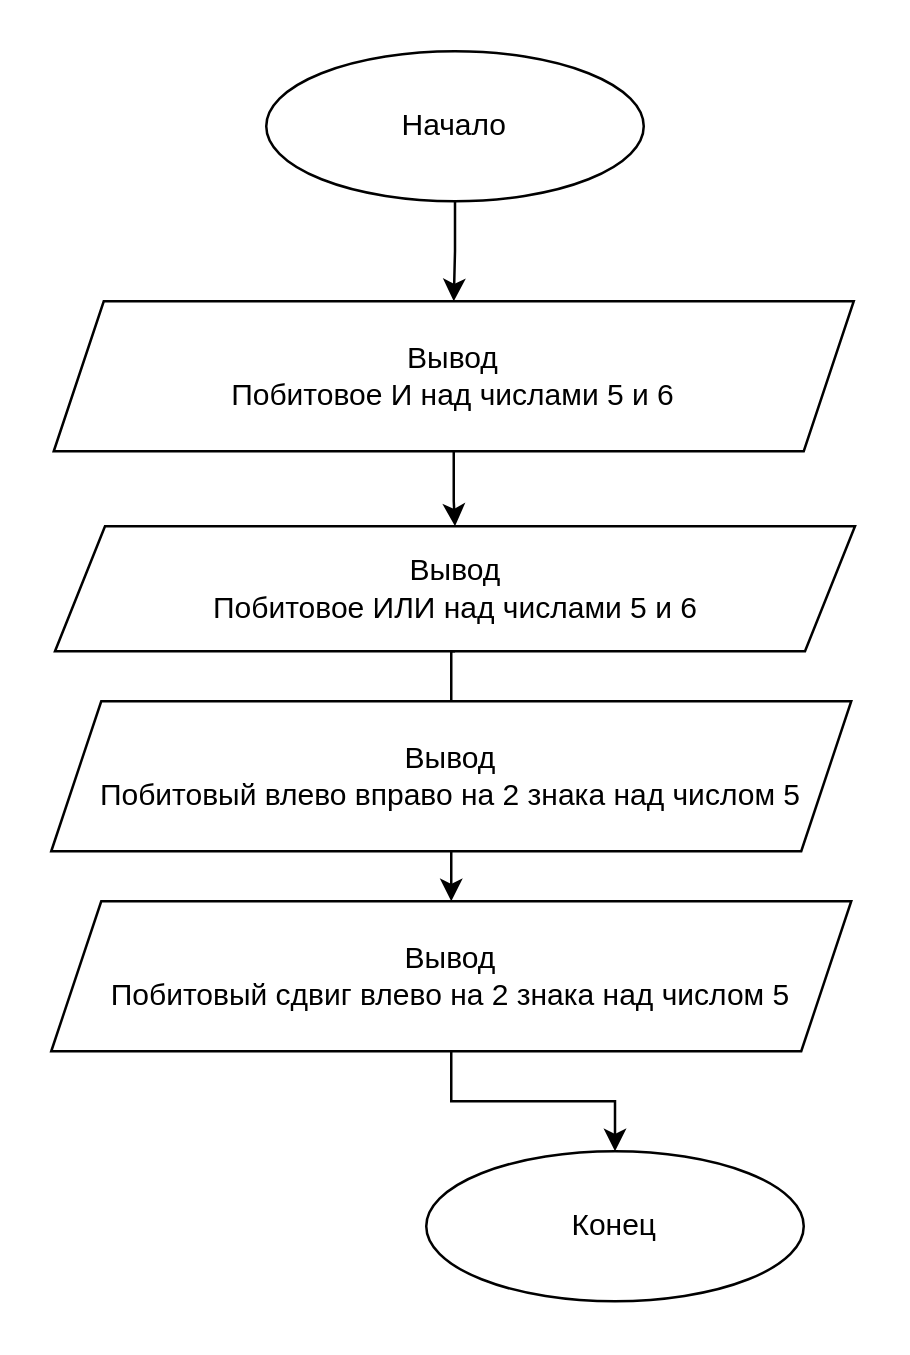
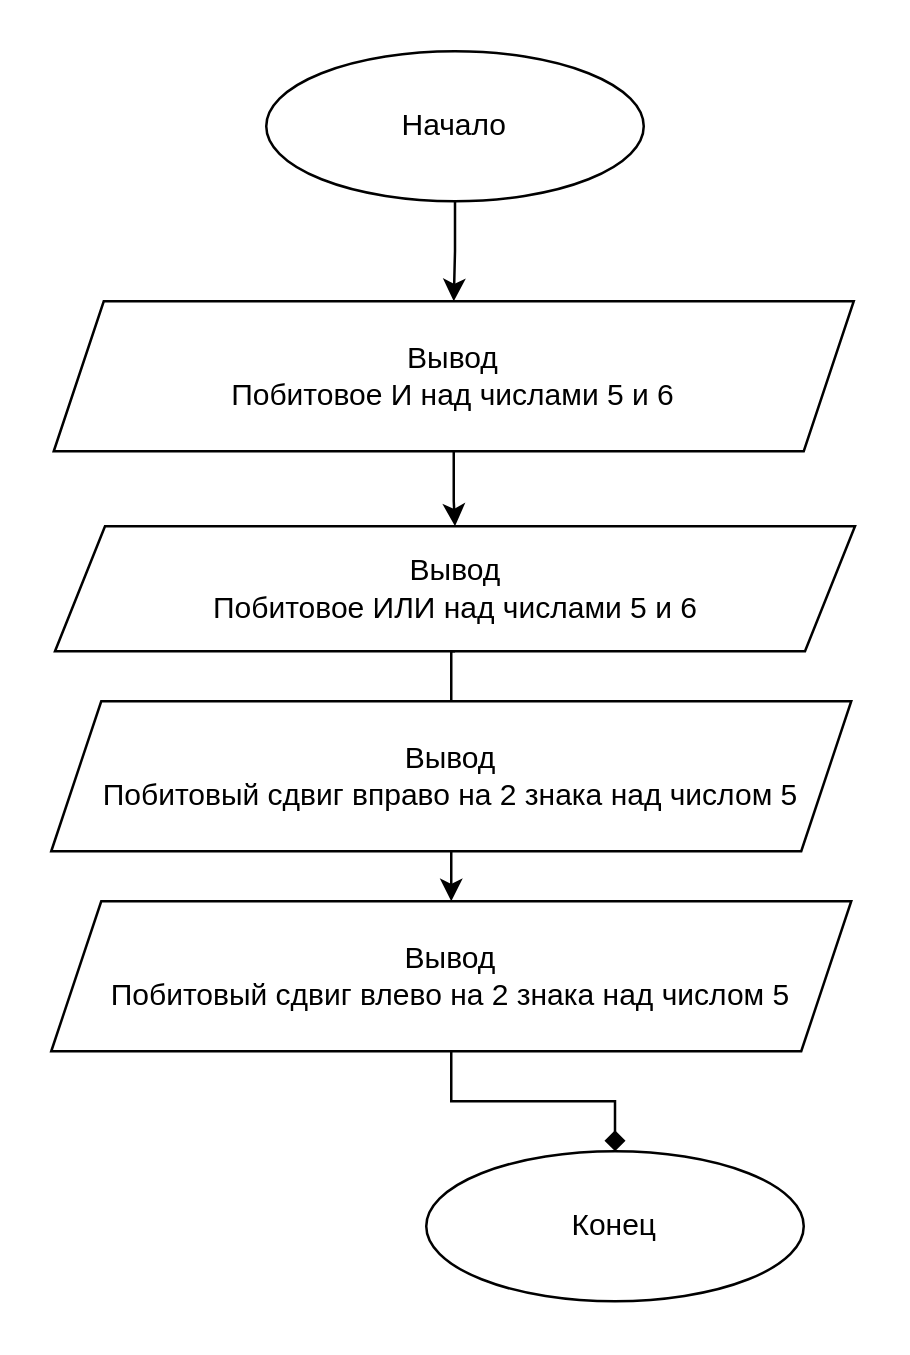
node "Вывод Побитовый влево вправо на 2 знака над числом 5": label "Вывод Побитовый влево вправо на 2 знака над числом 5" -> "Вывод Побитовый сдвиг вправо на 2 знака над числом 5"
edge "Вывод Побитовый сдвиг влево на 2 знака над числом 5" -> "Конец": arrowhead classic -> diamond
